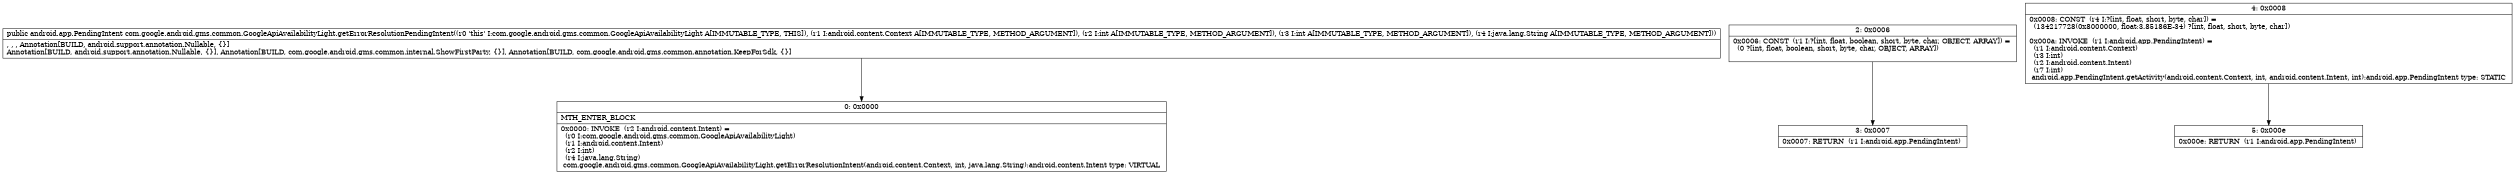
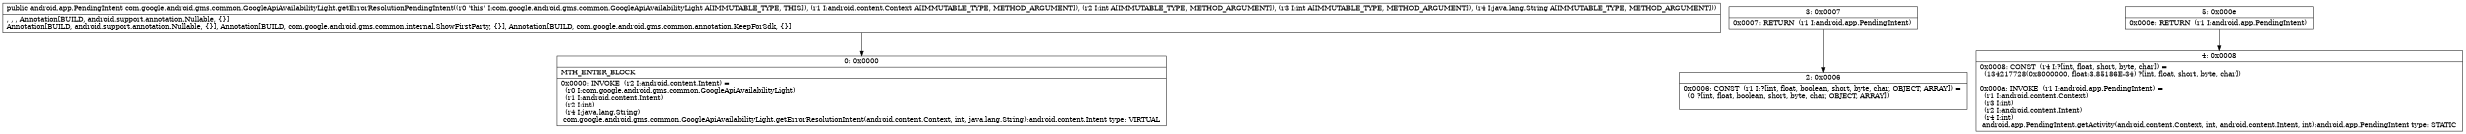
node "4: 0x0008": text "(r7 I:int)" -> "(r4 I:int)"
edge "2: 0x0006" -> "3: 0x0007": reversed
edge "4: 0x0008" -> "5: 0x000e": reversed
